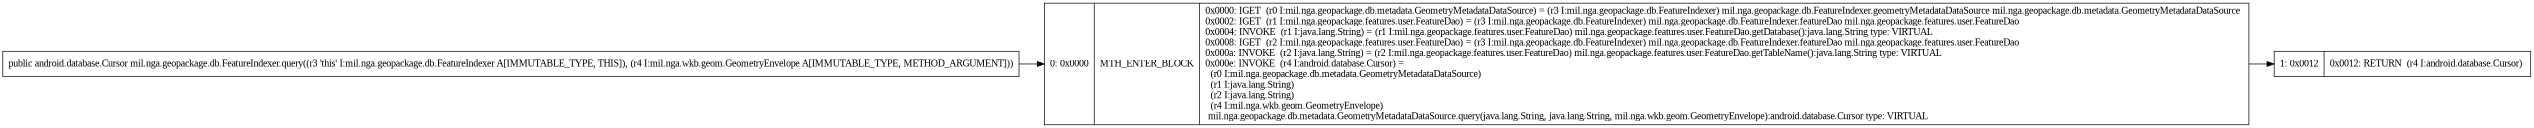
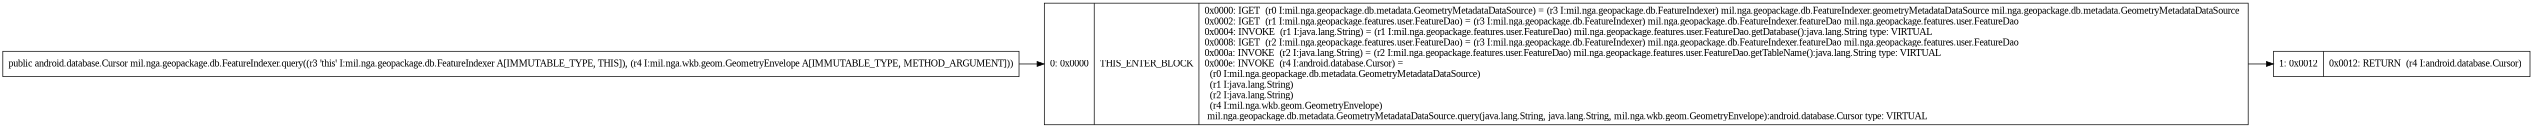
node "0: 0x0000": text "MTH_ENTER_BLOCK" -> "THIS_ENTER_BLOCK"
